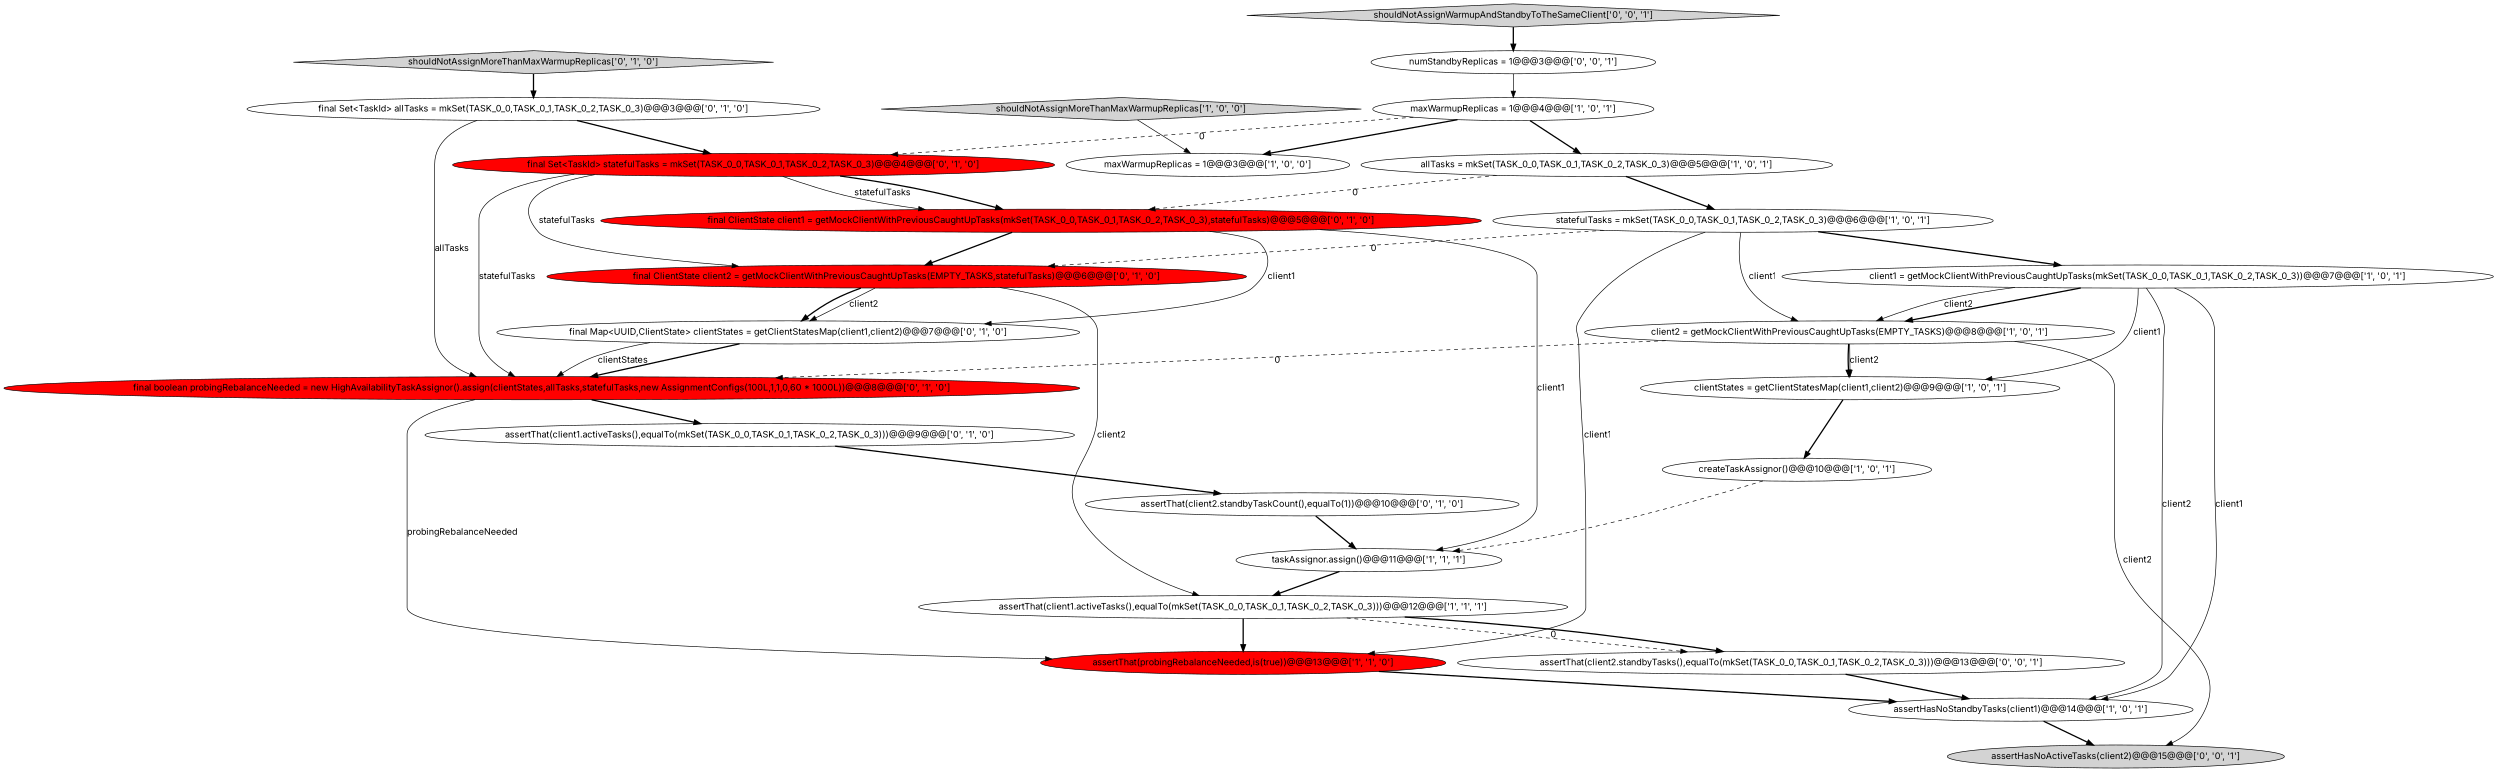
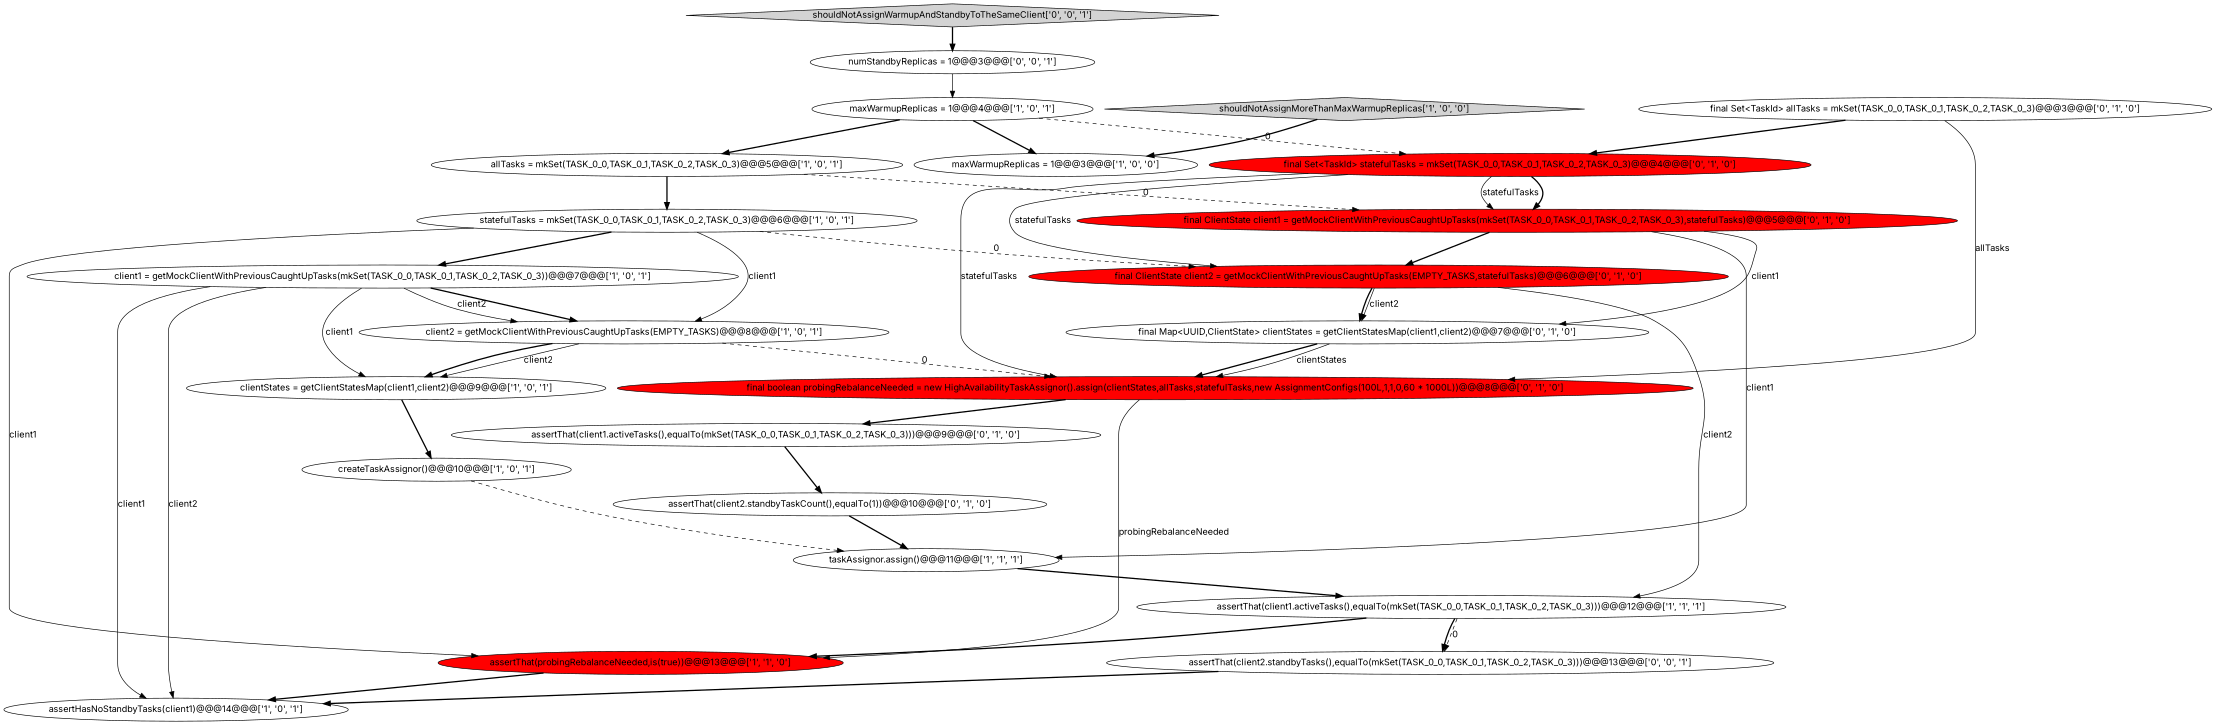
node "shouldNotAssignMoreThanMaxWarmupReplicas['0', '1', '0']": removed
edge "shouldNotAssignMoreThanMaxWarmupReplicas['1', '0', '0']" -> "maxWarmupReplicas = 1@@@3@@@['1', '0', '0']": style solid -> bold
node "assertHasNoActiveTasks(client2)@@@15@@@['0', '0', '1']": removed
